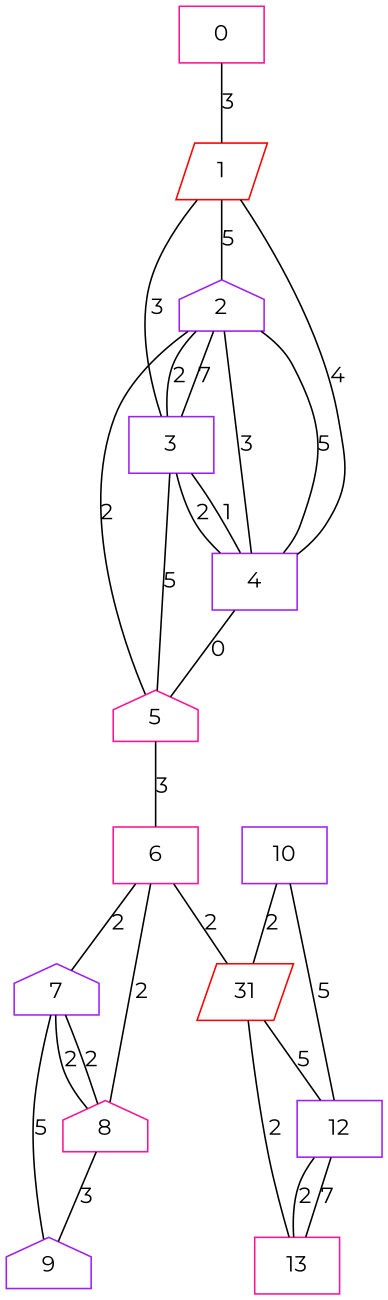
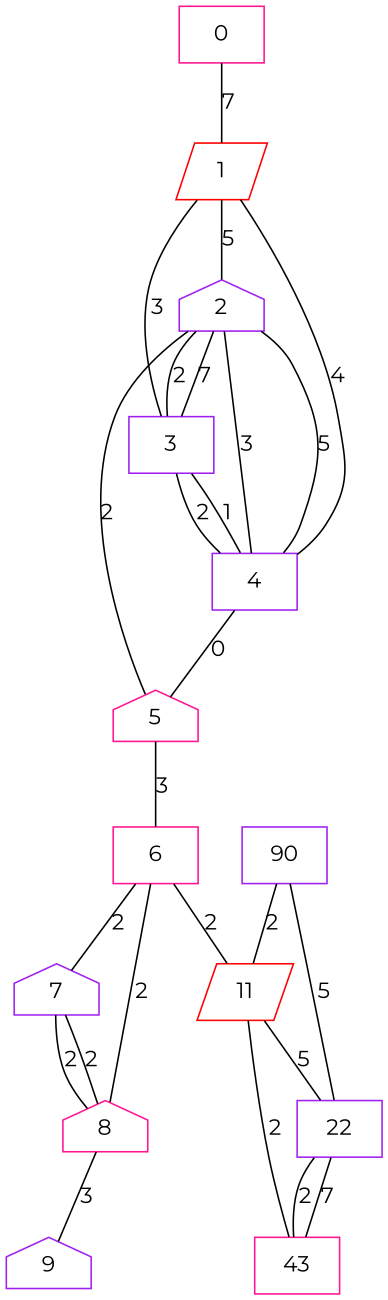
edge "0" -- "1": label "3" -> "7"
edge "3" -- "5": removed, label "5"
node "10": label "10" -> "90"
node "31": label "31" -> "11"
edge "7" -- "9": removed, label "5"
node "12": label "12" -> "22"
node "13": label "13" -> "43"
